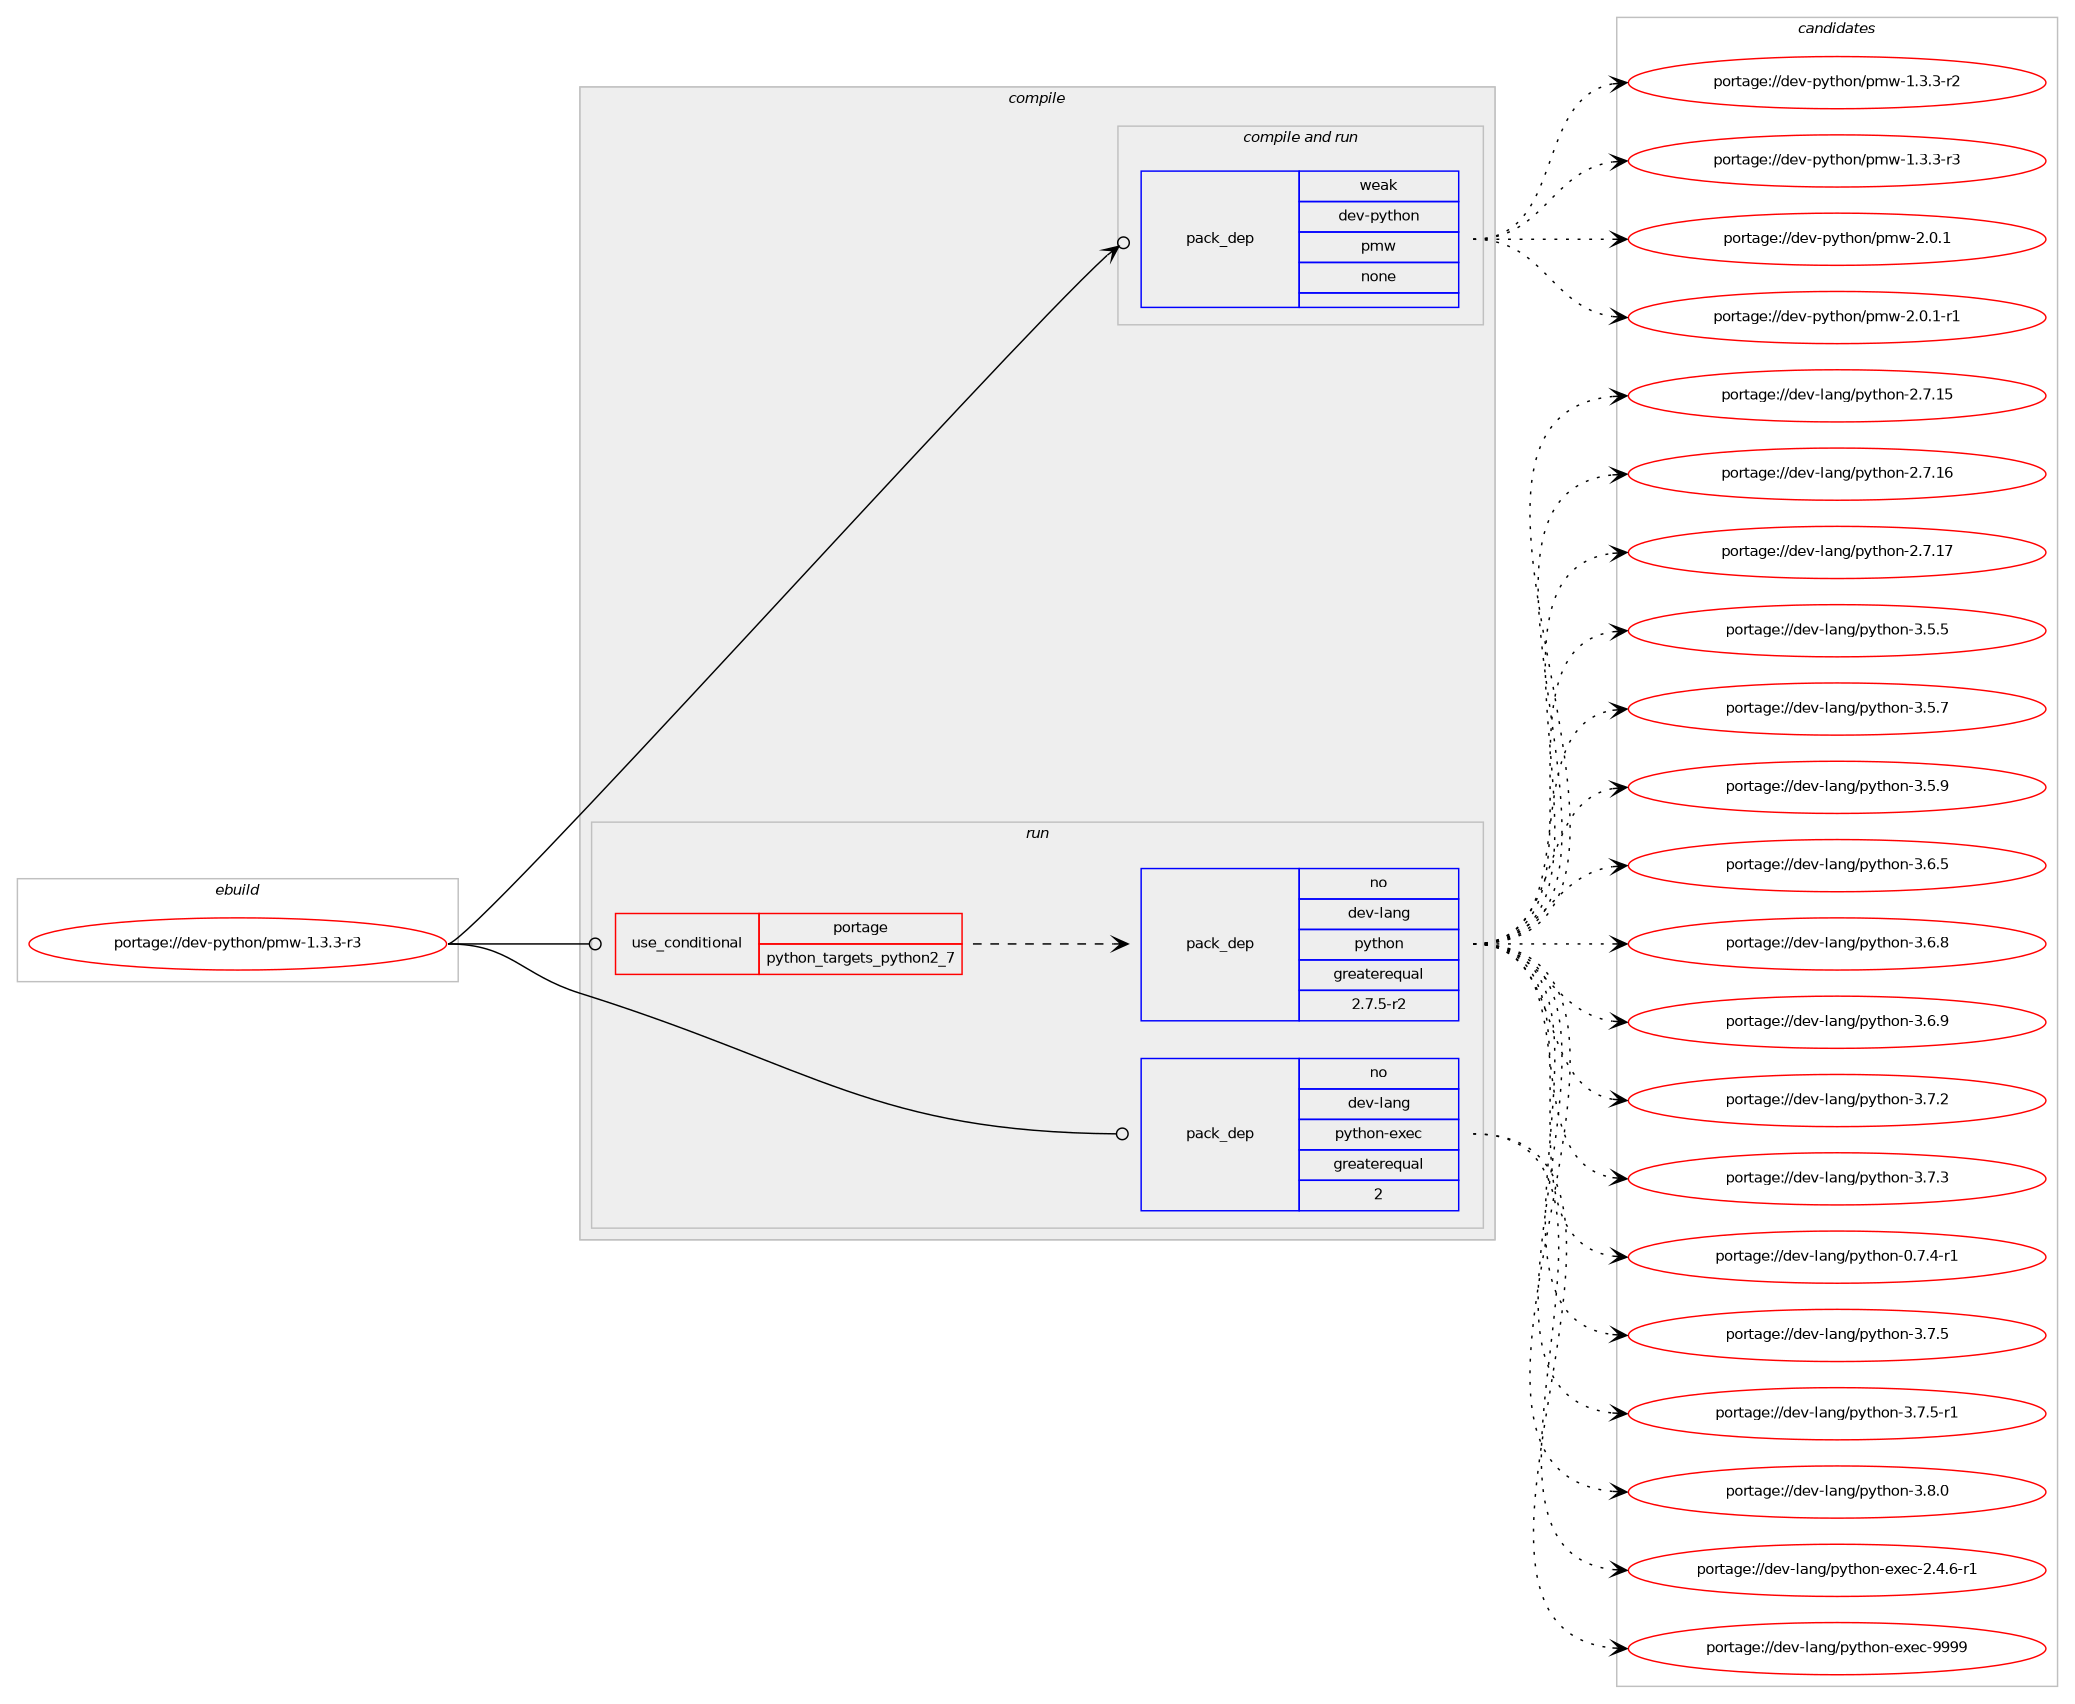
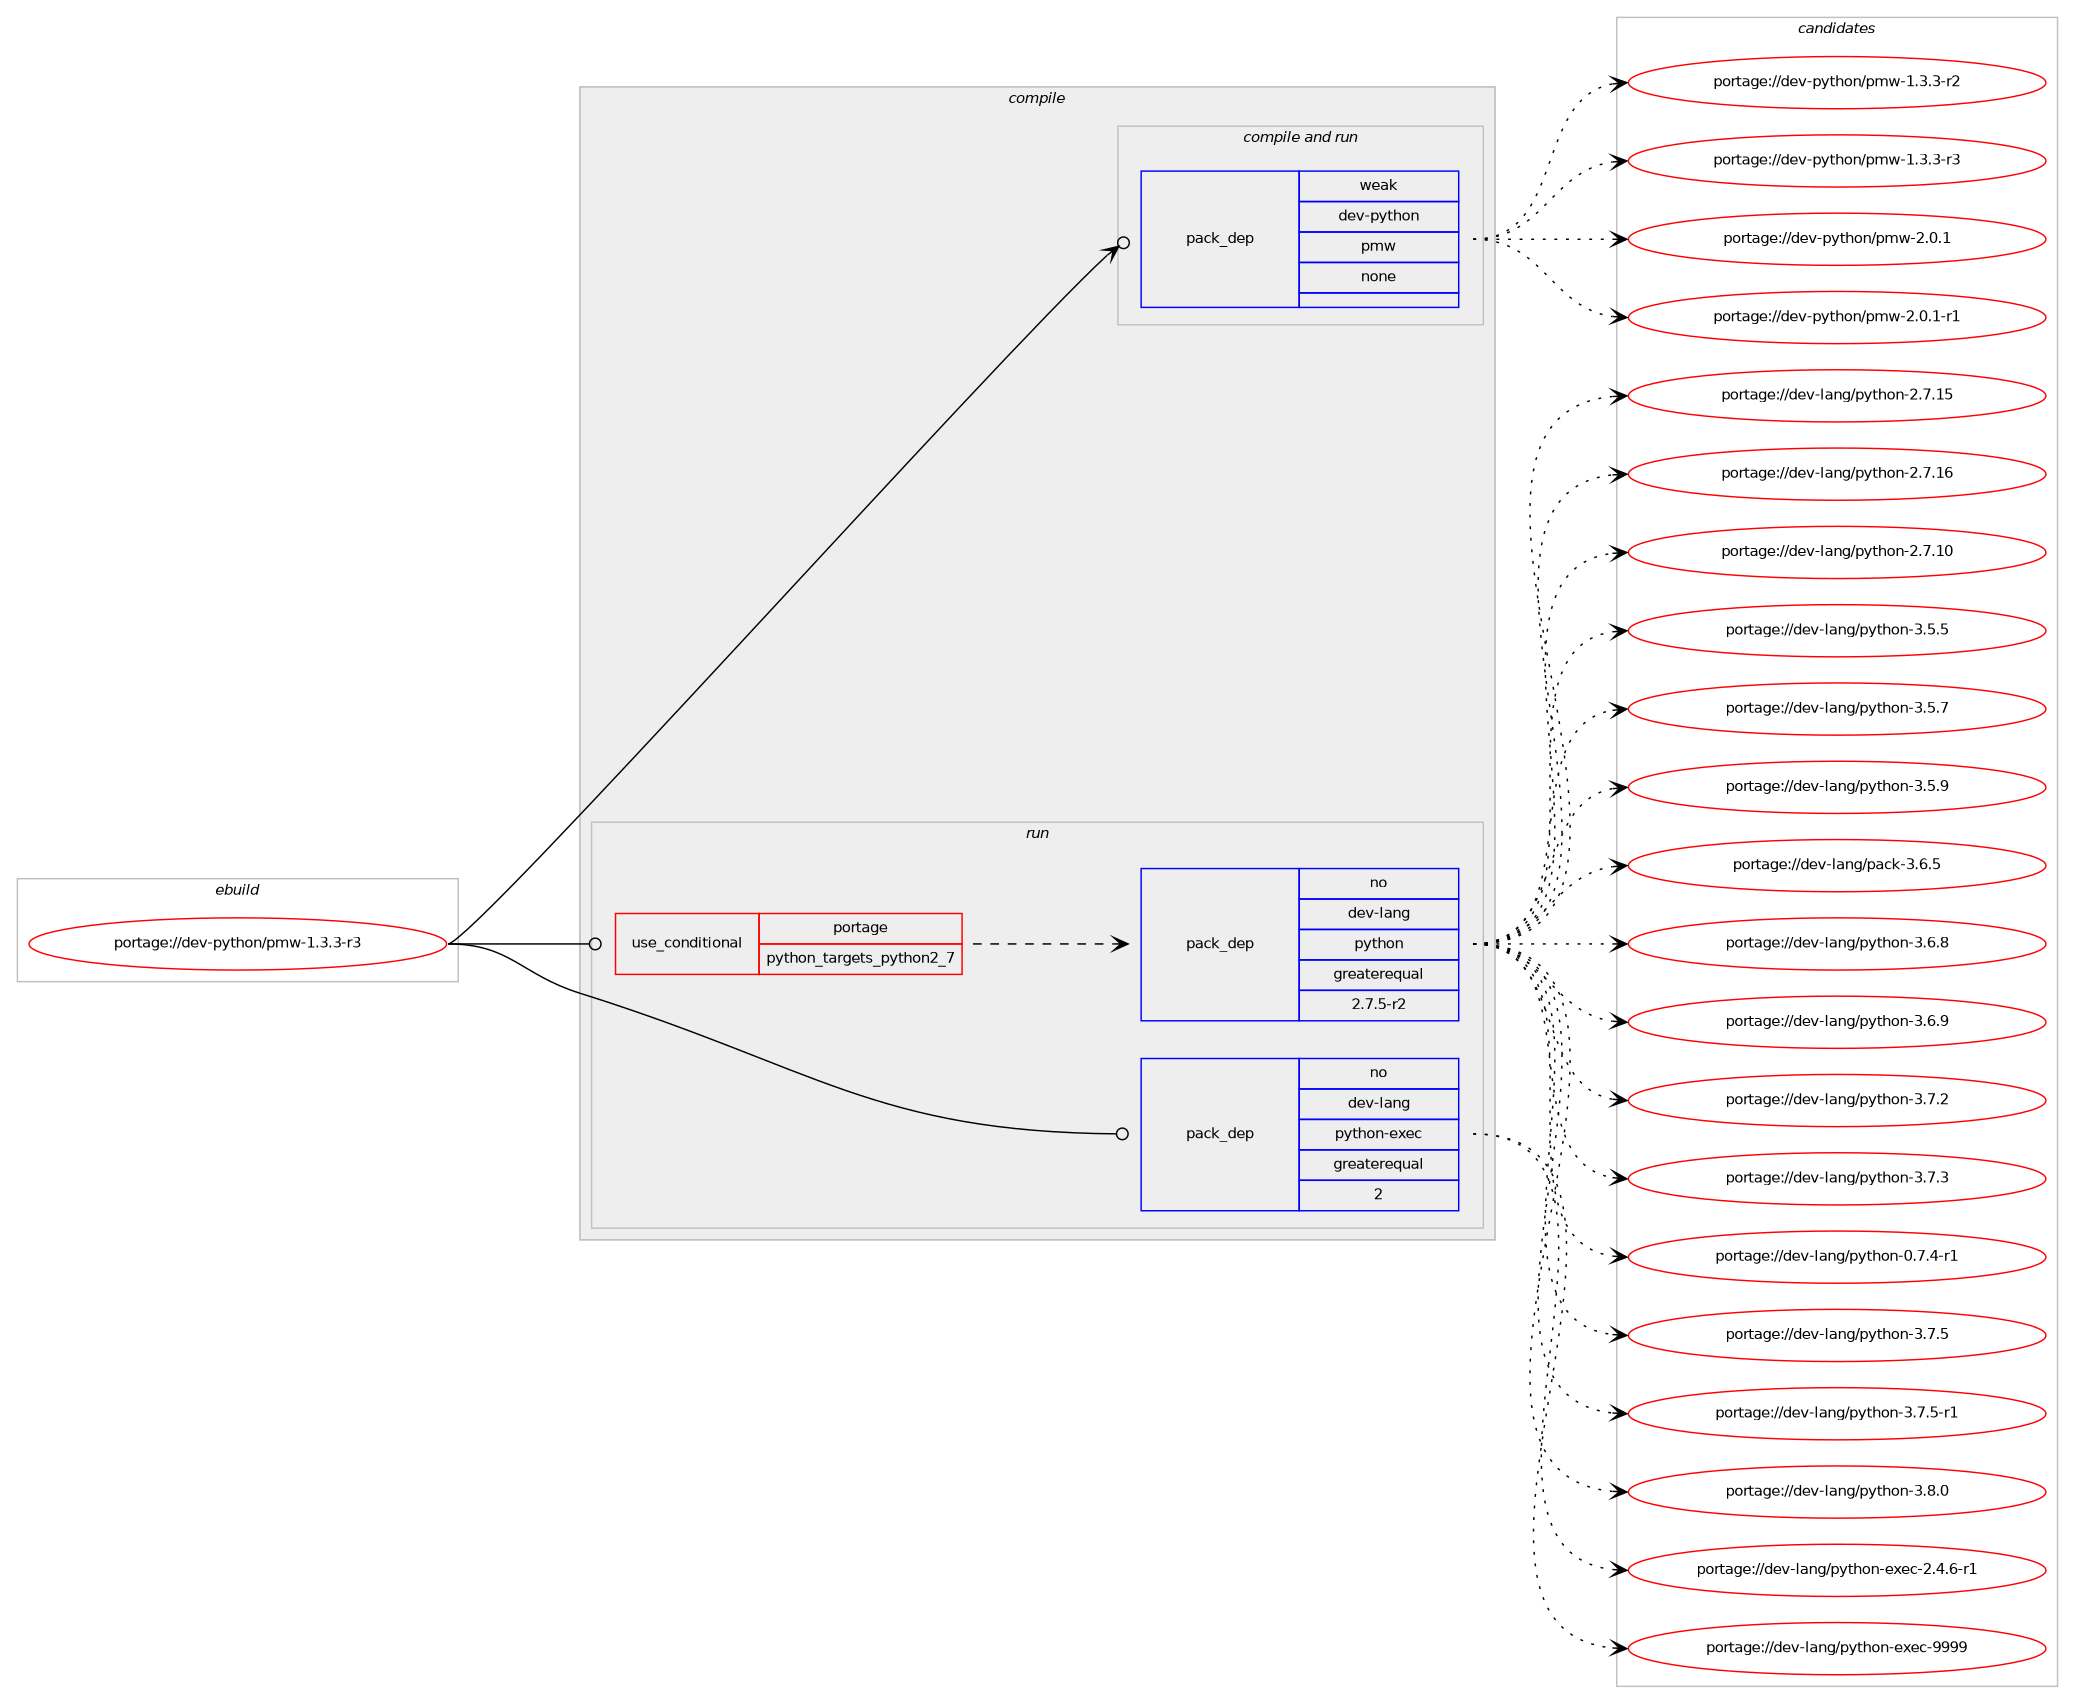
node "portage://dev-lang/python-2.7.17": label "portage://dev-lang/python-2.7.17" -> "portage://dev-lang/python-2.7.10"
node "portage://dev-lang/python-3.6.5": label "portage://dev-lang/python-3.6.5" -> "portage://dev-lang/pack-3.6.5"
